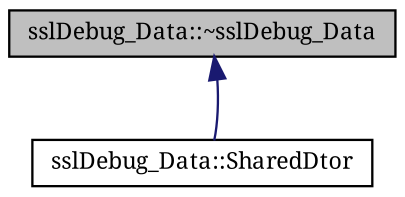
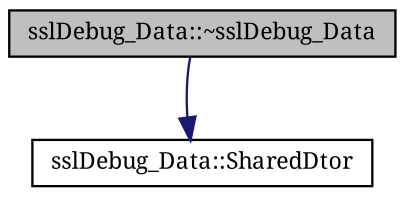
edge "sslDebug_Data::SharedDtor" -> "sslDebug_Data::~sslDebug_Data": reversed
